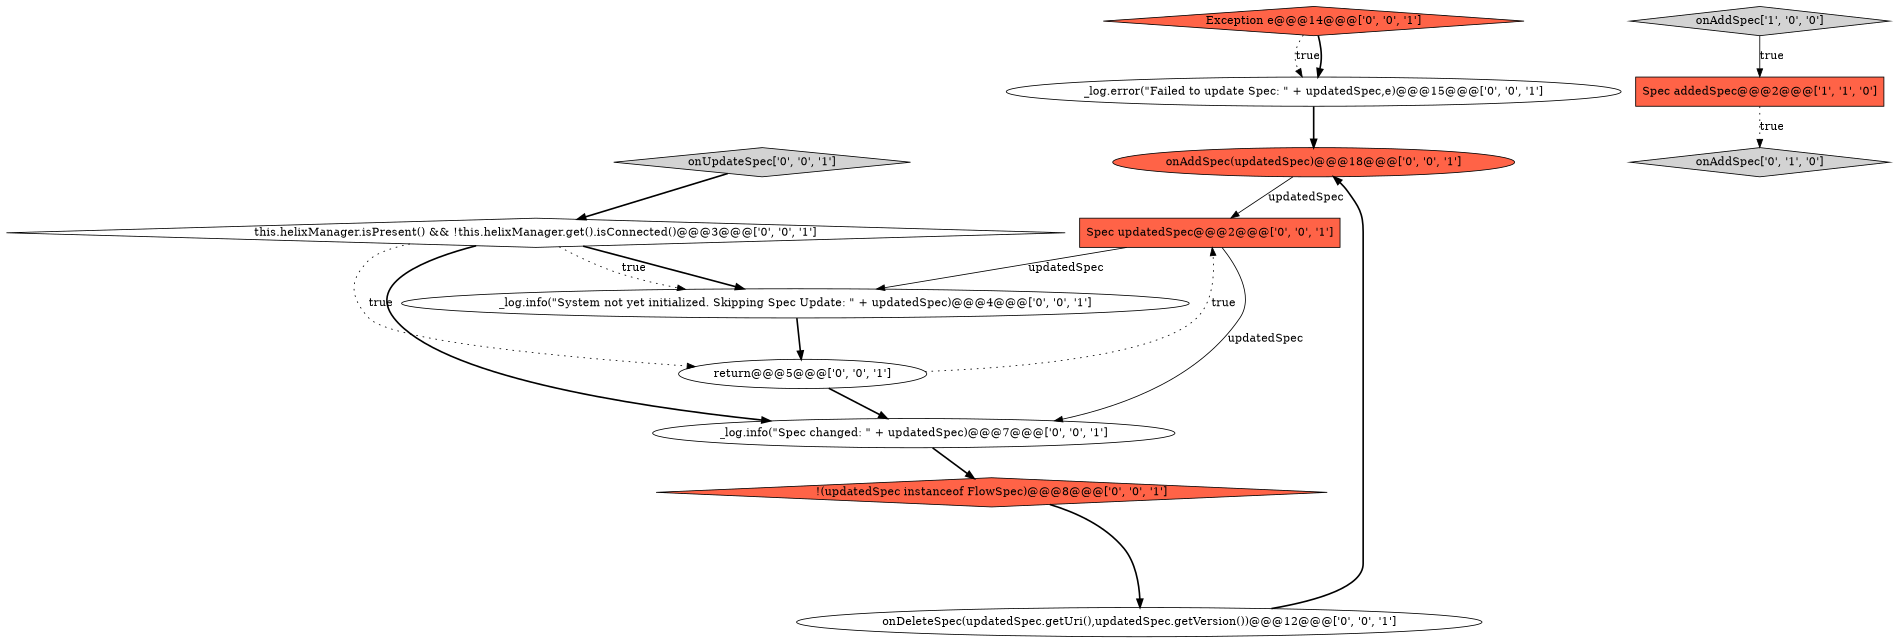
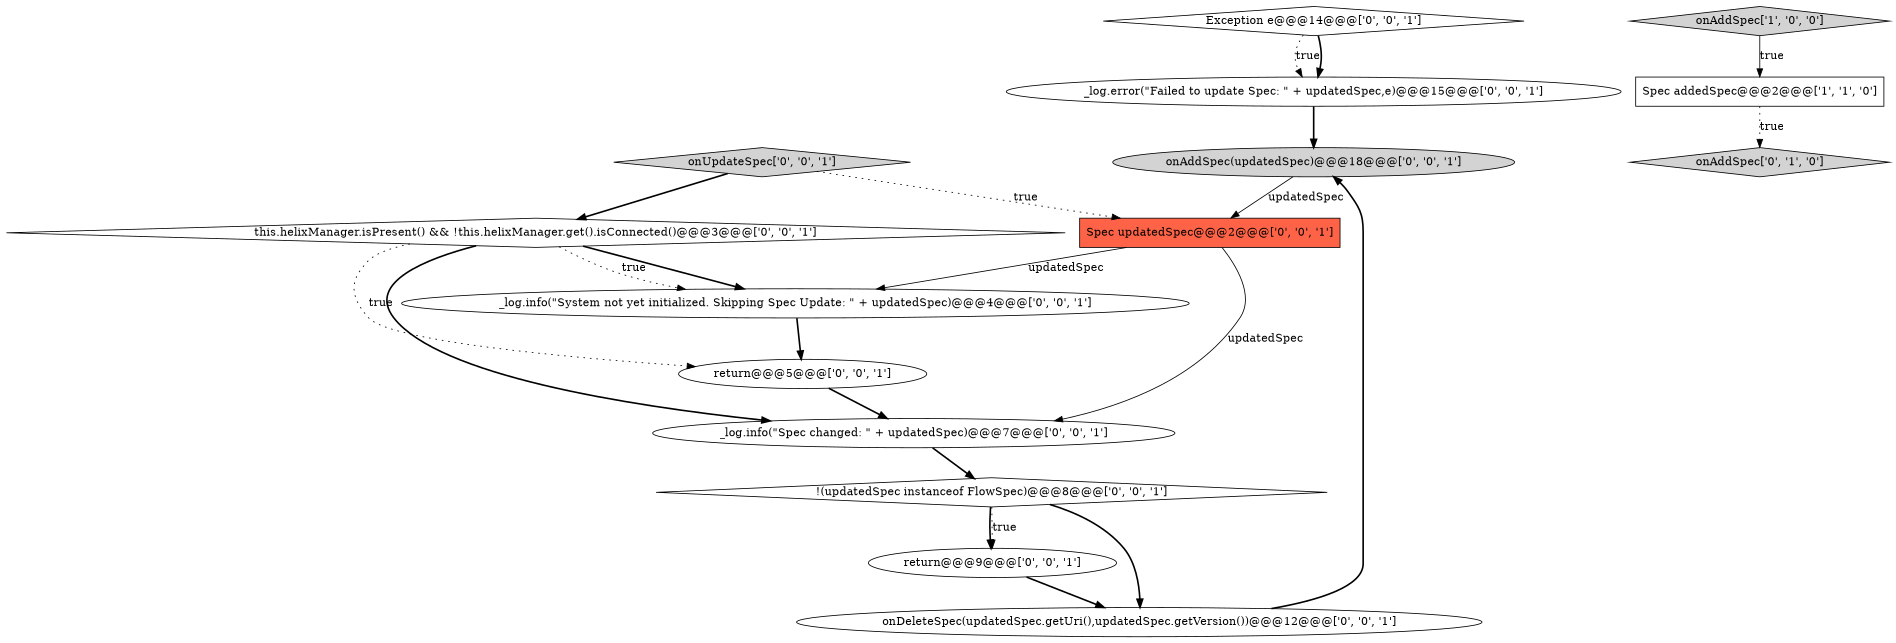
node "Exception e@@@14@@@['0', '0', '1']": fillcolor tomato -> white
node "Spec addedSpec@@@2@@@['1', '1', '0']": fillcolor tomato -> white
node "onAddSpec(updatedSpec)@@@18@@@['0', '0', '1']": fillcolor tomato -> lightgray
edge "return@@@5@@@['0', '0', '1']" -> "Spec updatedSpec@@@2@@@['0', '0', '1']": now "onUpdateSpec['0', '0', '1']" -> "Spec updatedSpec@@@2@@@['0', '0', '1']"
node "!(updatedSpec instanceof FlowSpec)@@@8@@@['0', '0', '1']": fillcolor tomato -> white
node "return@@@9@@@['0', '0', '1']": added
